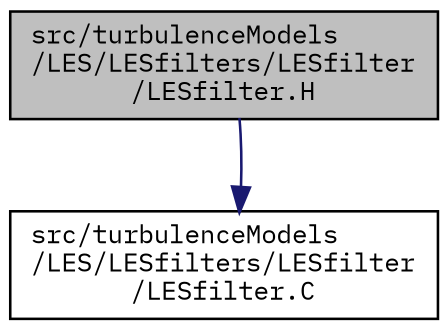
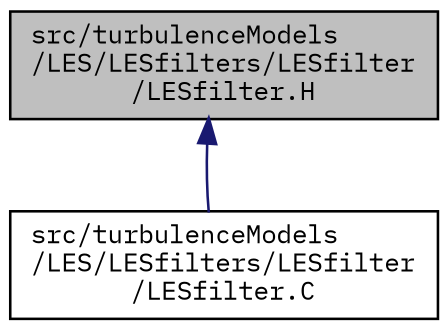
edge "src/turbulenceModels /LES/LESfilters/LESfilter /LESfilter.H" -> "src/turbulenceModels /LES/LESfilters/LESfilter /LESfilter.C": reversed
